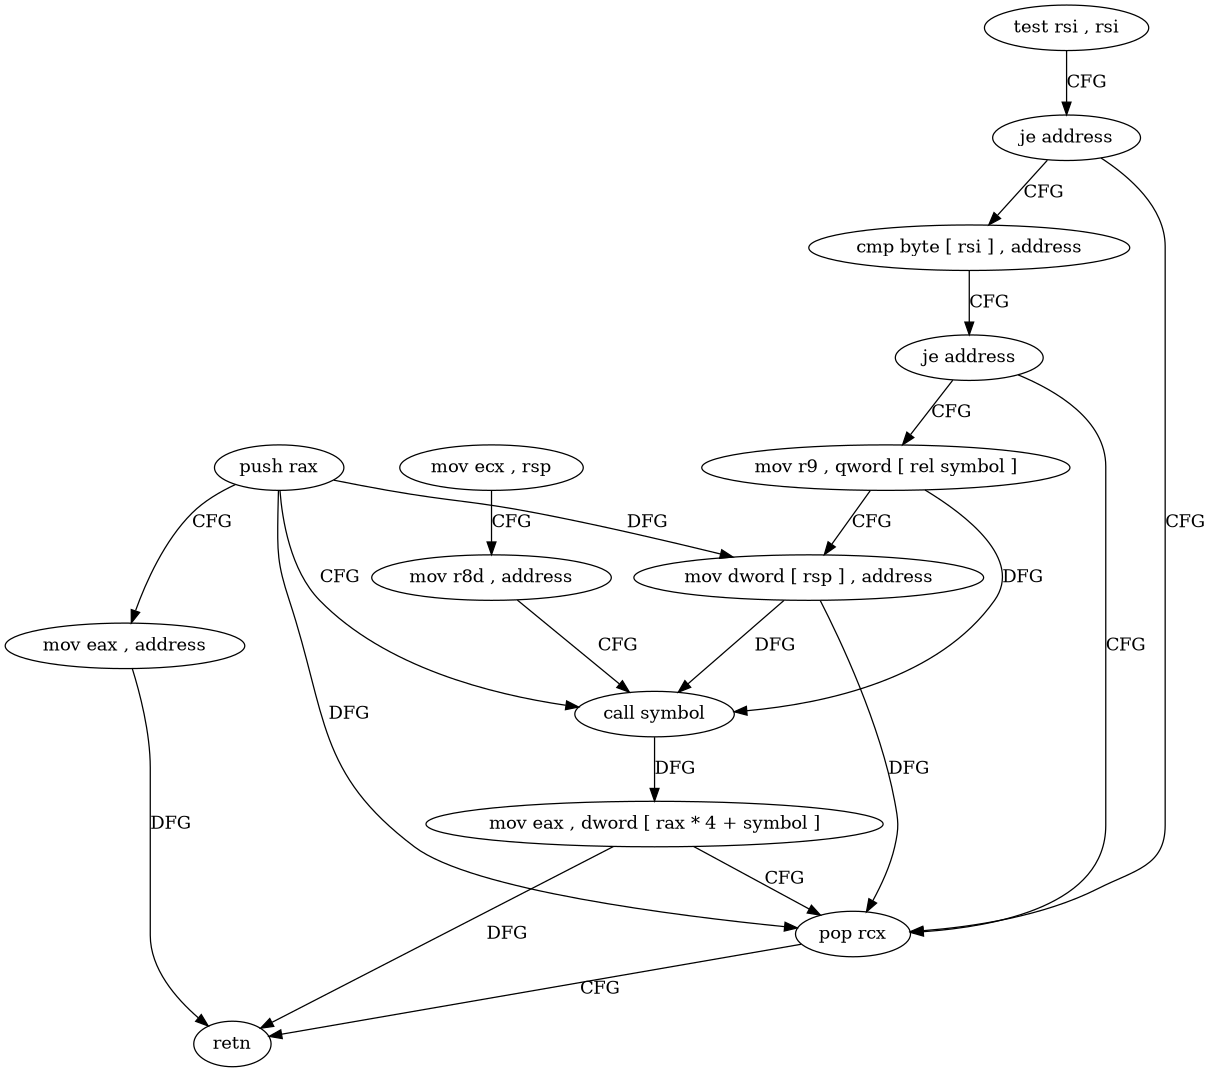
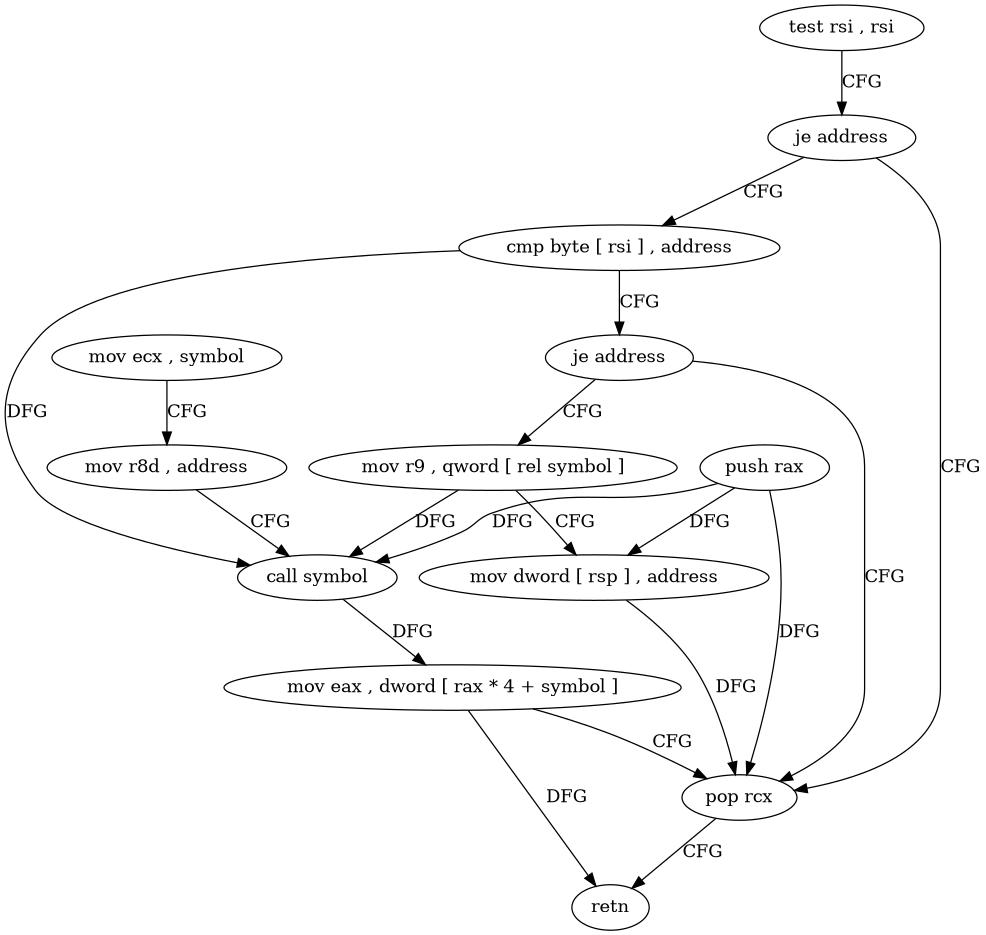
node "mov ecx , rsp": label "mov ecx , rsp" -> "mov ecx , symbol"
edge "push rax" -> "call symbol": label "CFG" -> "DFG"
edge "mov dword [ rsp ] , address" -> "call symbol": now "cmp byte [ rsi ] , address" -> "call symbol"
node "mov eax , address": removed
